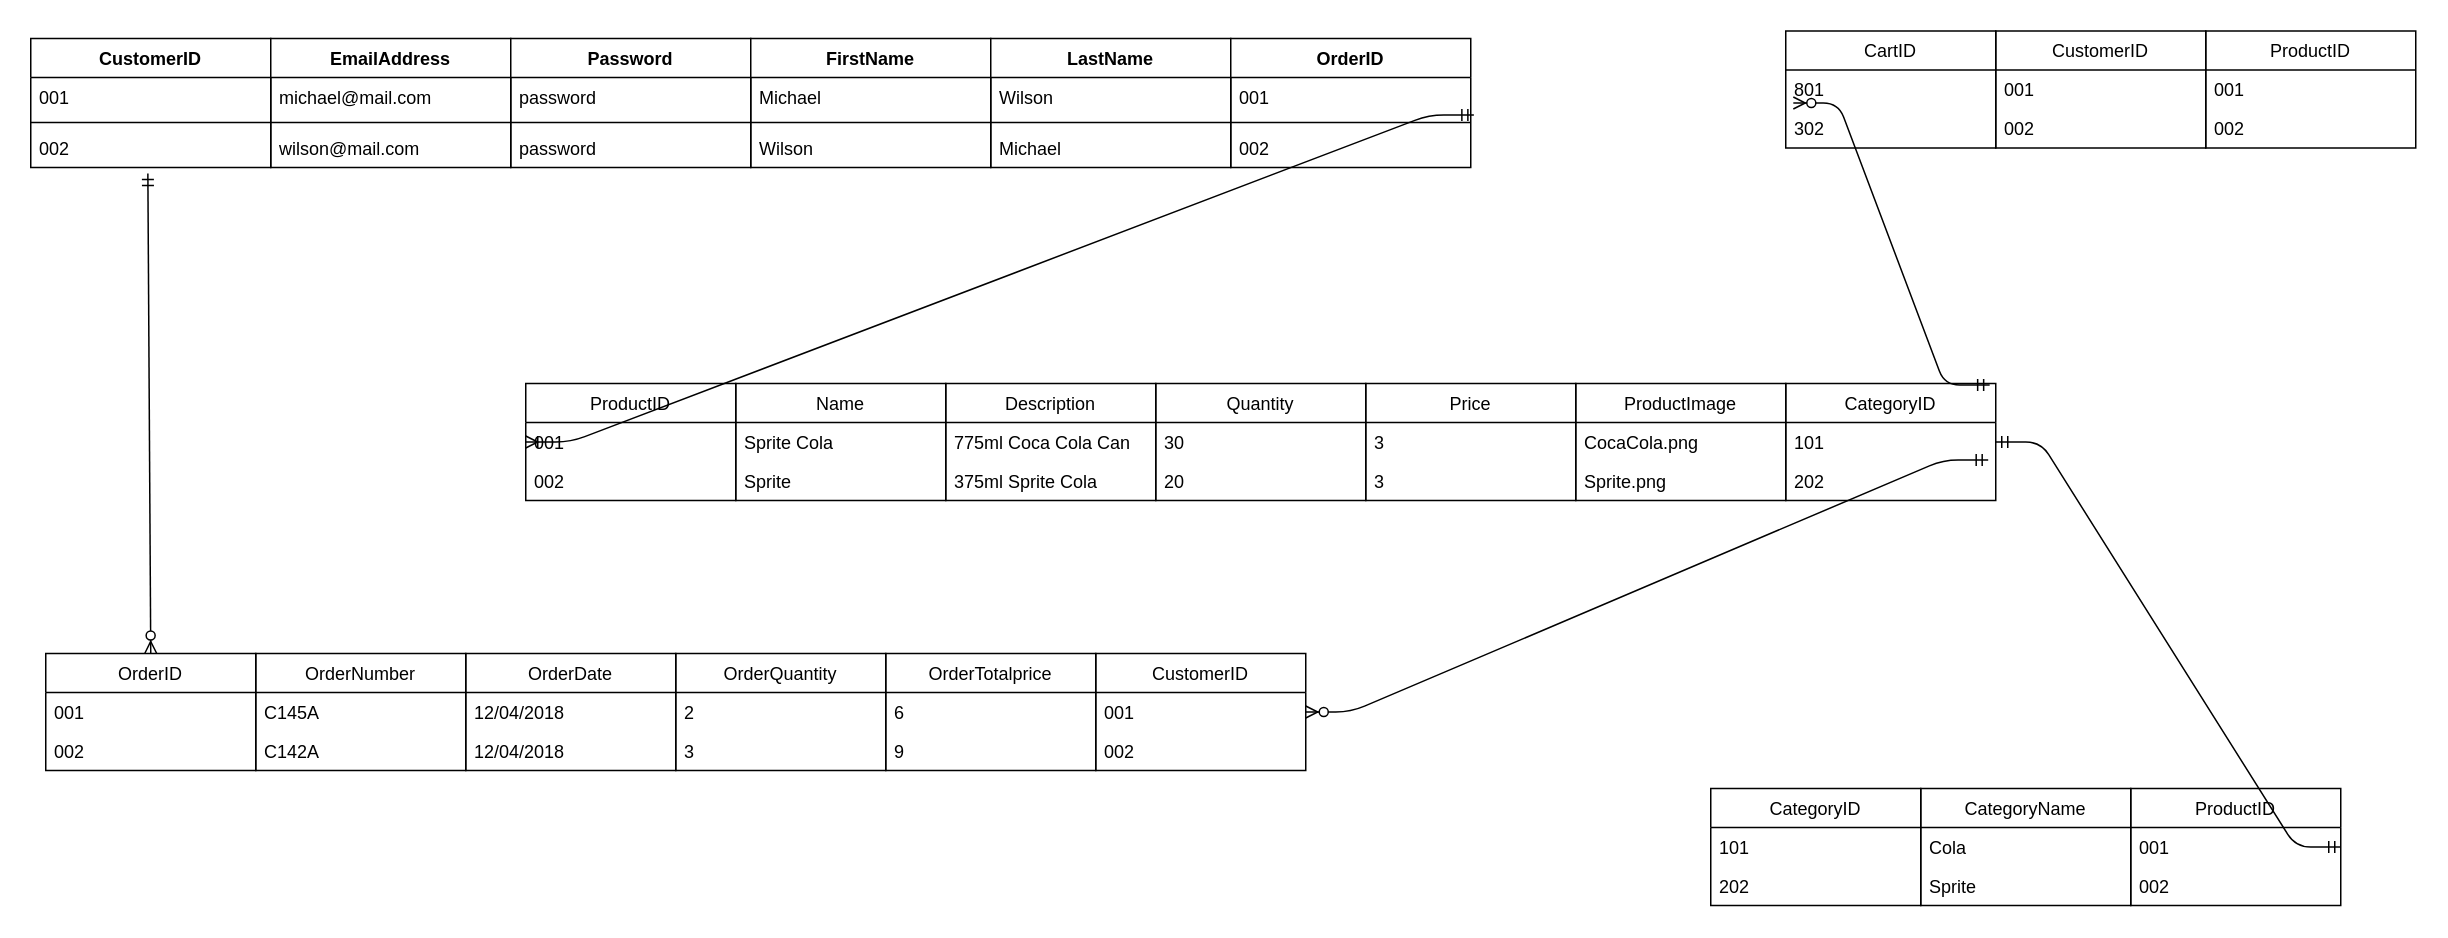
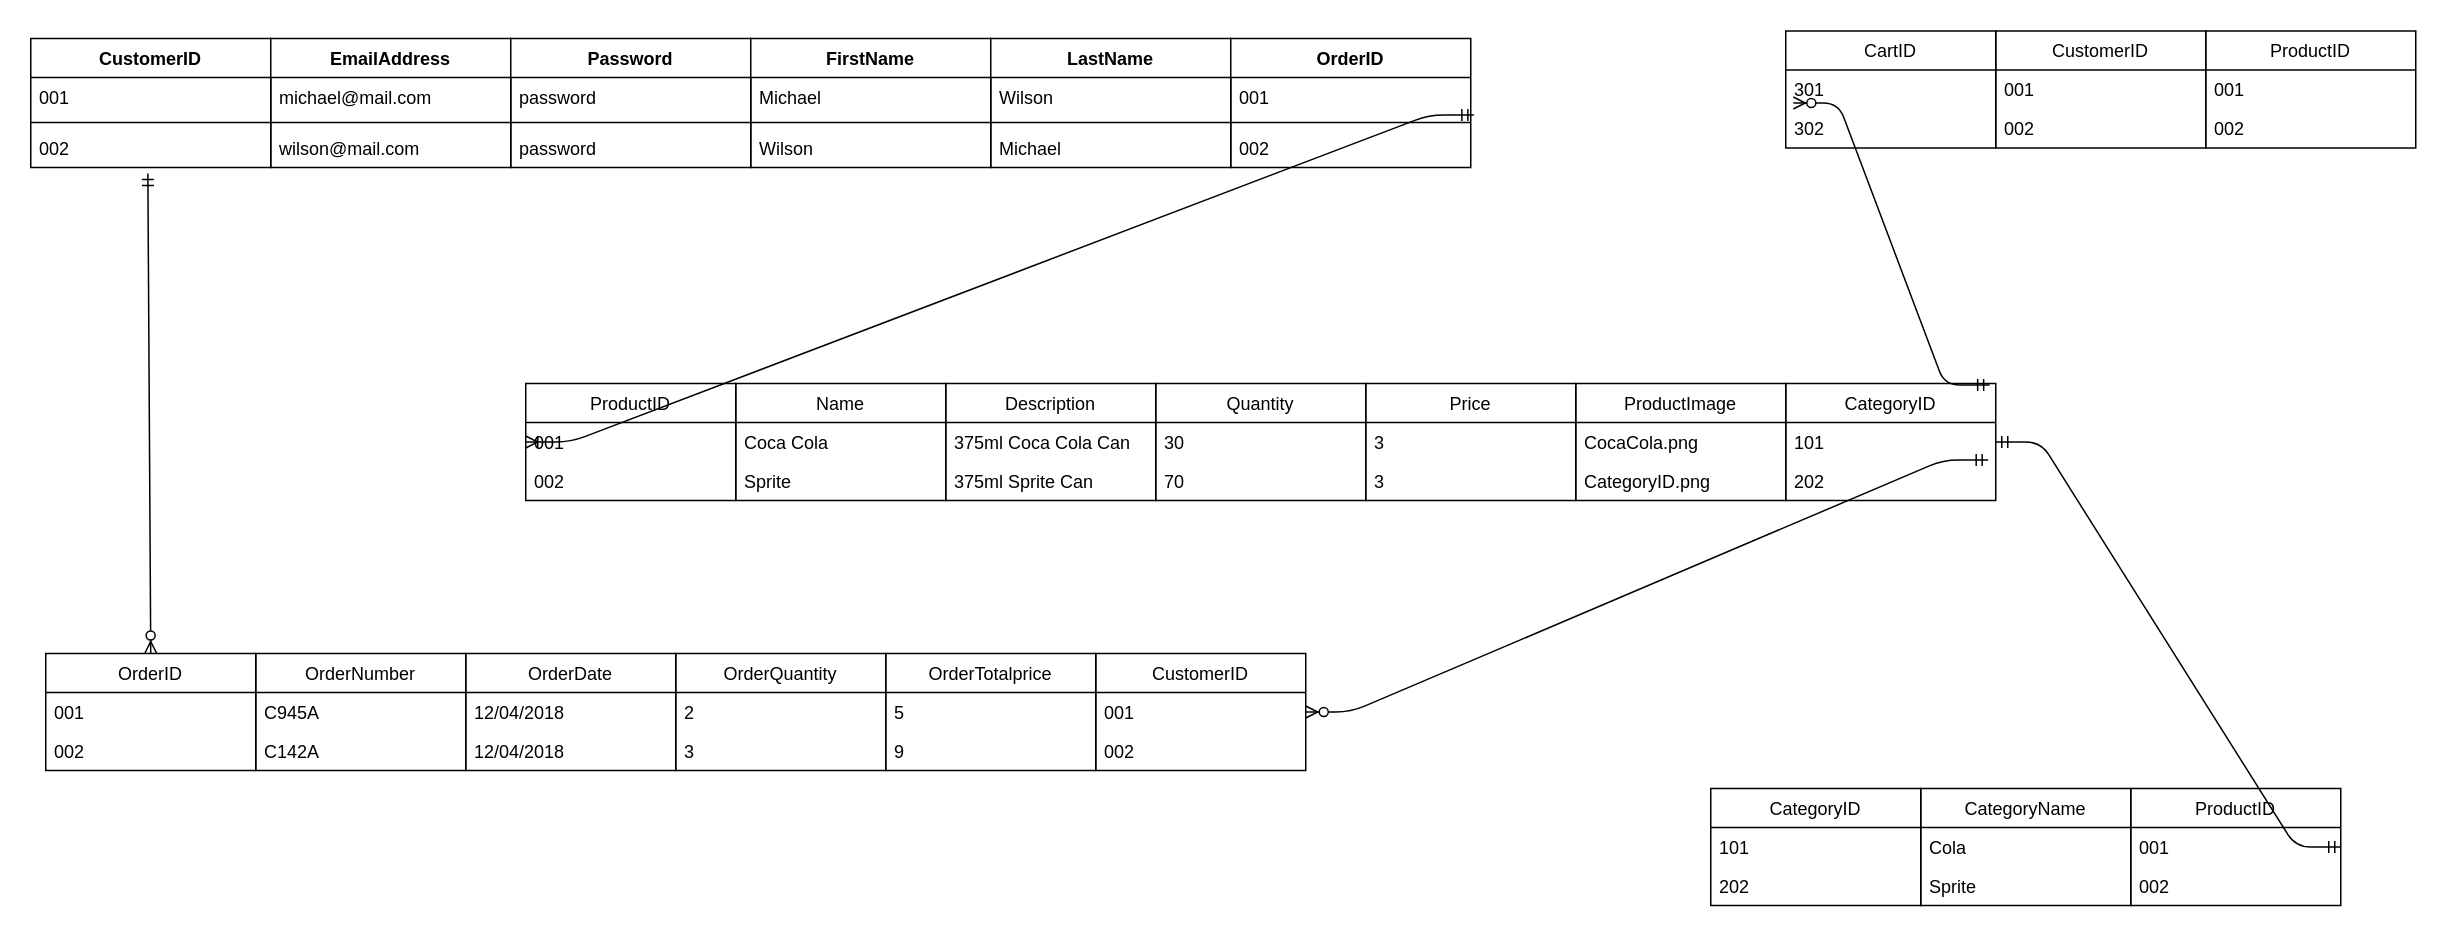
node "801": label "801" -> "301"
node "Sprite Cola": label "Sprite Cola" -> "Coca Cola"
node "775ml Coca Cola Can": label "775ml Coca Cola Can" -> "375ml Coca Cola Can"
node "375ml Sprite Cola": label "375ml Sprite Cola" -> "375ml Sprite Can"
node "20": label "20" -> "70"
node "Sprite.png": label "Sprite.png" -> "CategoryID.png"
node "C145A": label "C145A" -> "C945A"
node "6": label "6" -> "5"
